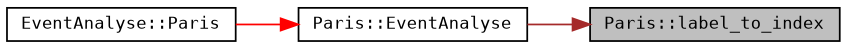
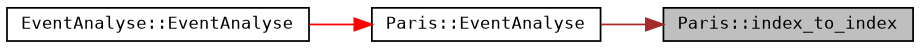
node "EventAnalyse::Paris": label "EventAnalyse::Paris" -> "EventAnalyse::EventAnalyse"
node "Paris::label_to_index": label "Paris::label_to_index" -> "Paris::index_to_index"
